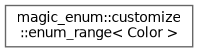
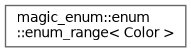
node "magic_enum::customize ::enum_range< Color >": label "magic_enum::customize ::enum_range< Color >" -> "magic_enum::enum ::enum_range< Color >"
